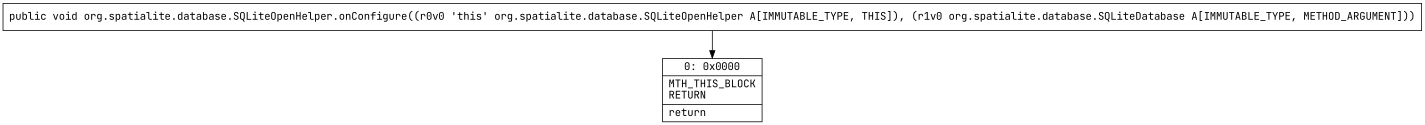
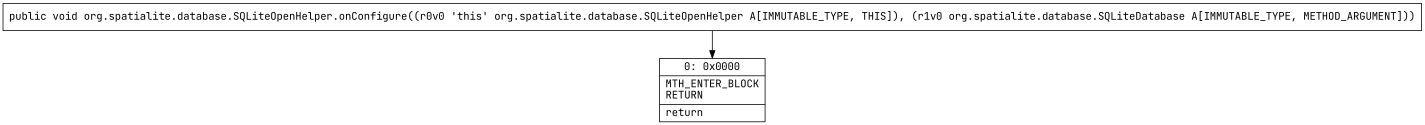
node "0: 0x0000": text "MTH_THIS_BLOCK" -> "MTH_ENTER_BLOCK"
